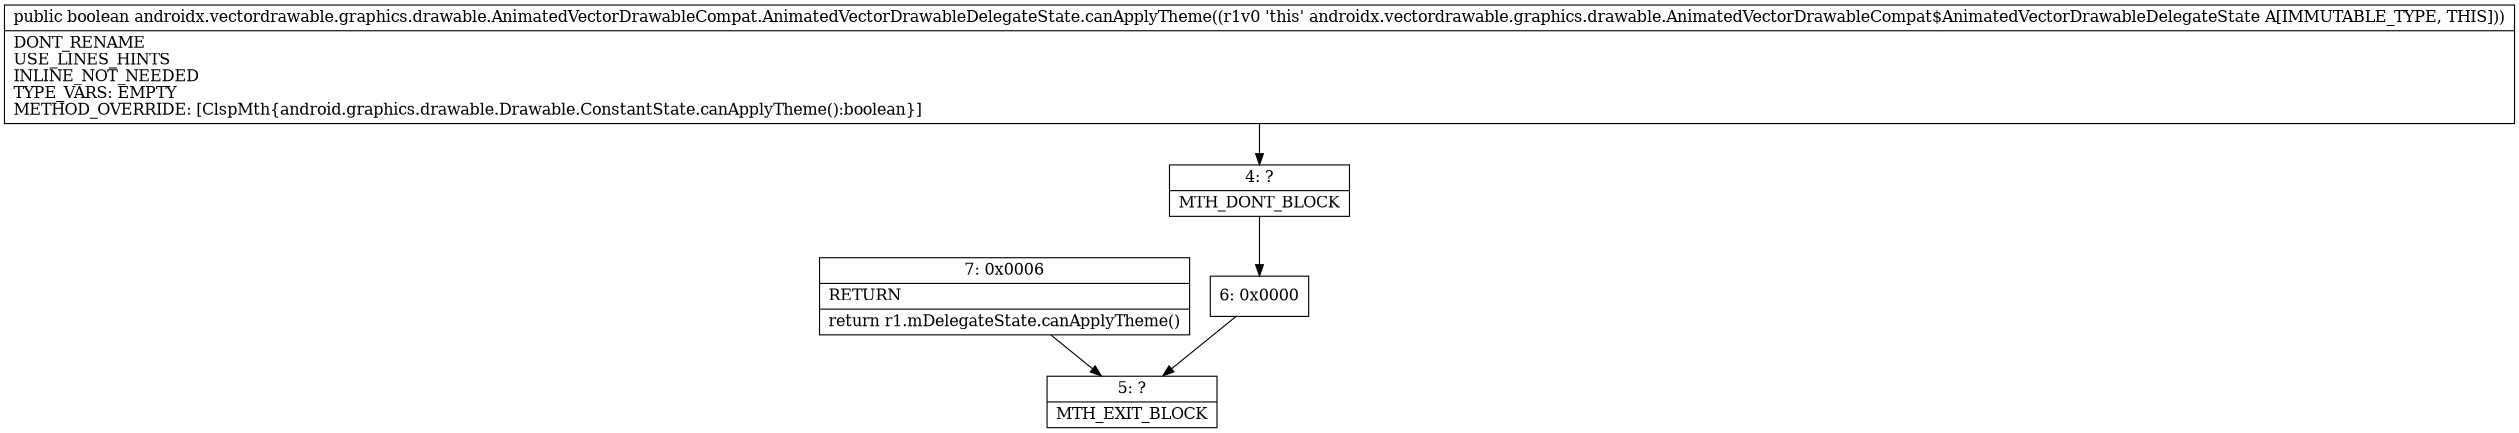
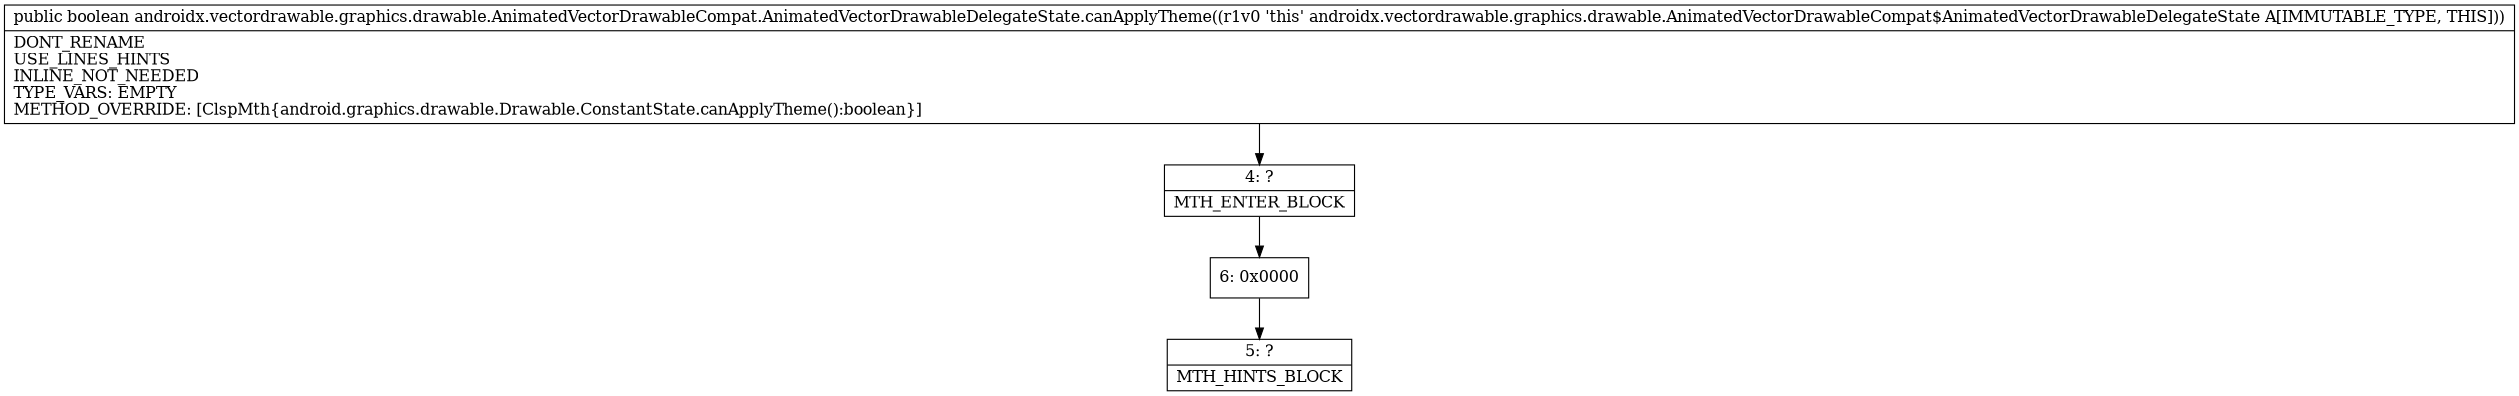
node "4: ?": text "MTH_DONT_BLOCK" -> "MTH_ENTER_BLOCK"
node "7: 0x0006": removed
node "5: ?": text "MTH_EXIT_BLOCK" -> "MTH_HINTS_BLOCK"
